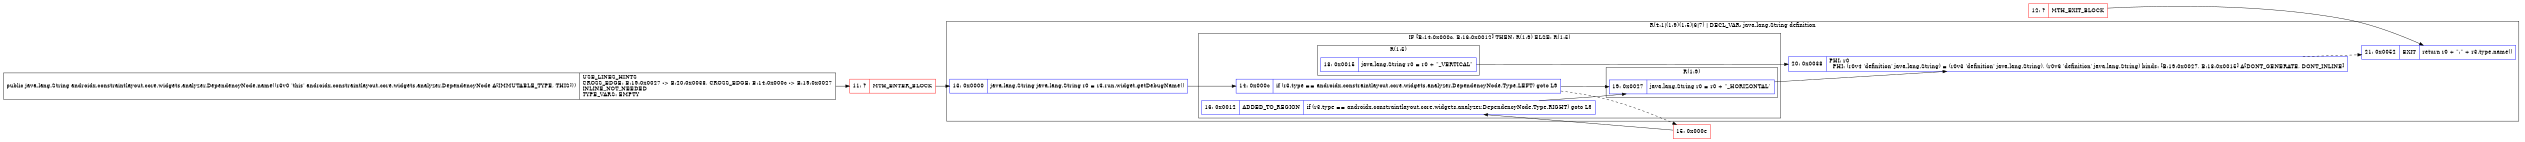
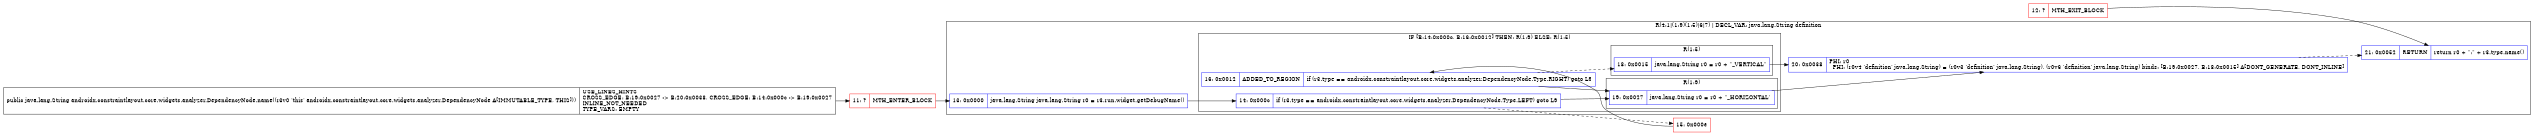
node "21: 0x0052": text "EXIT" -> "RETURN"
edge "16: 0x0012" -> "18: 0x0015": added
